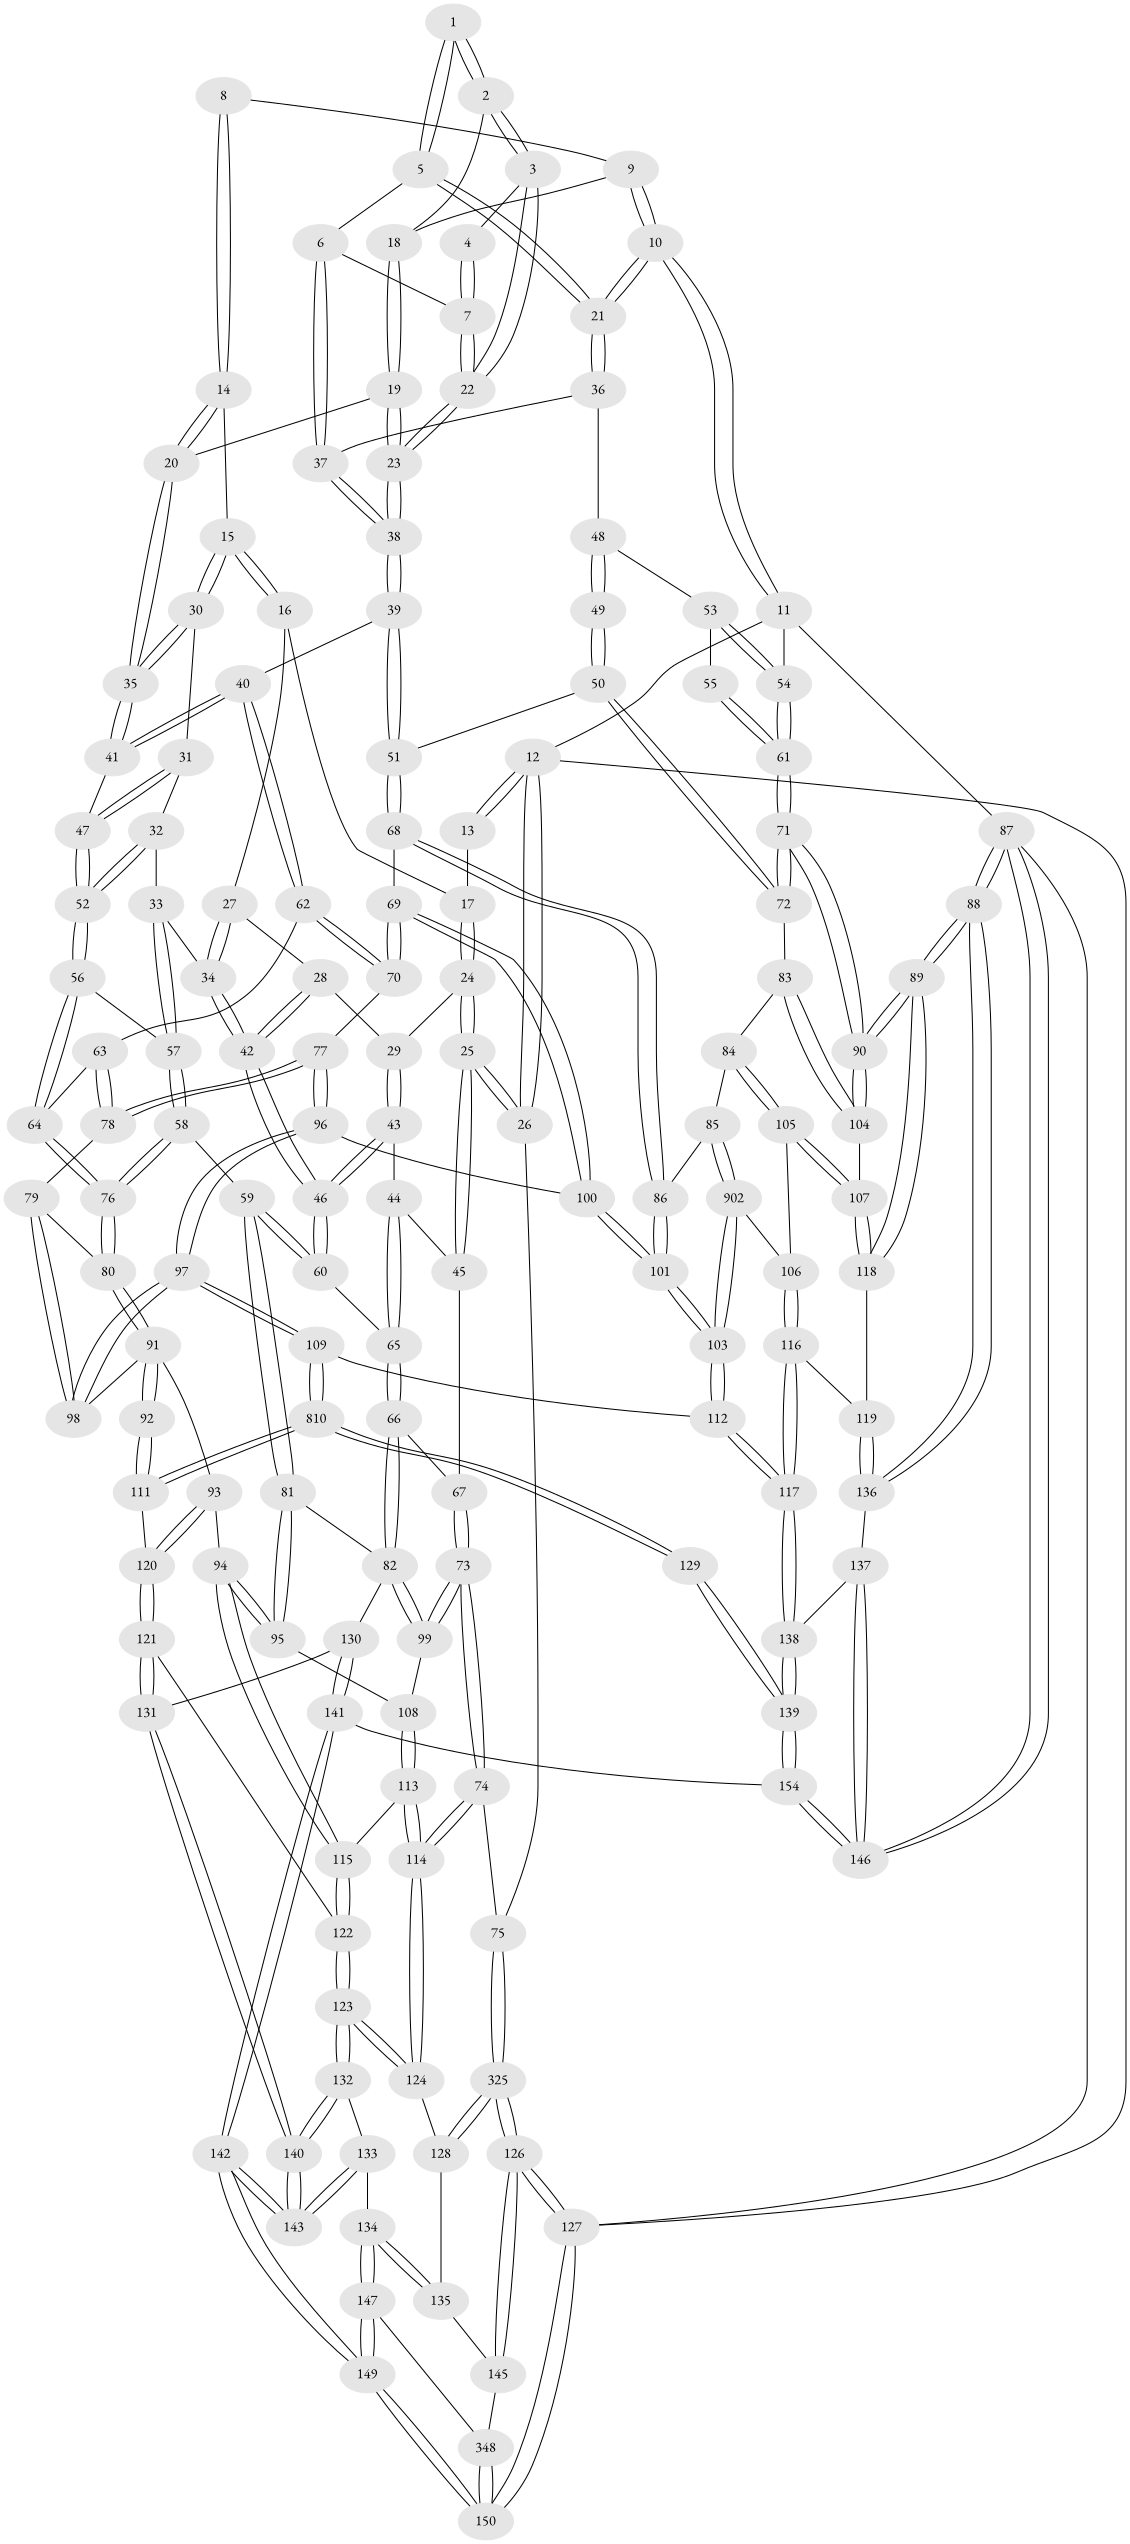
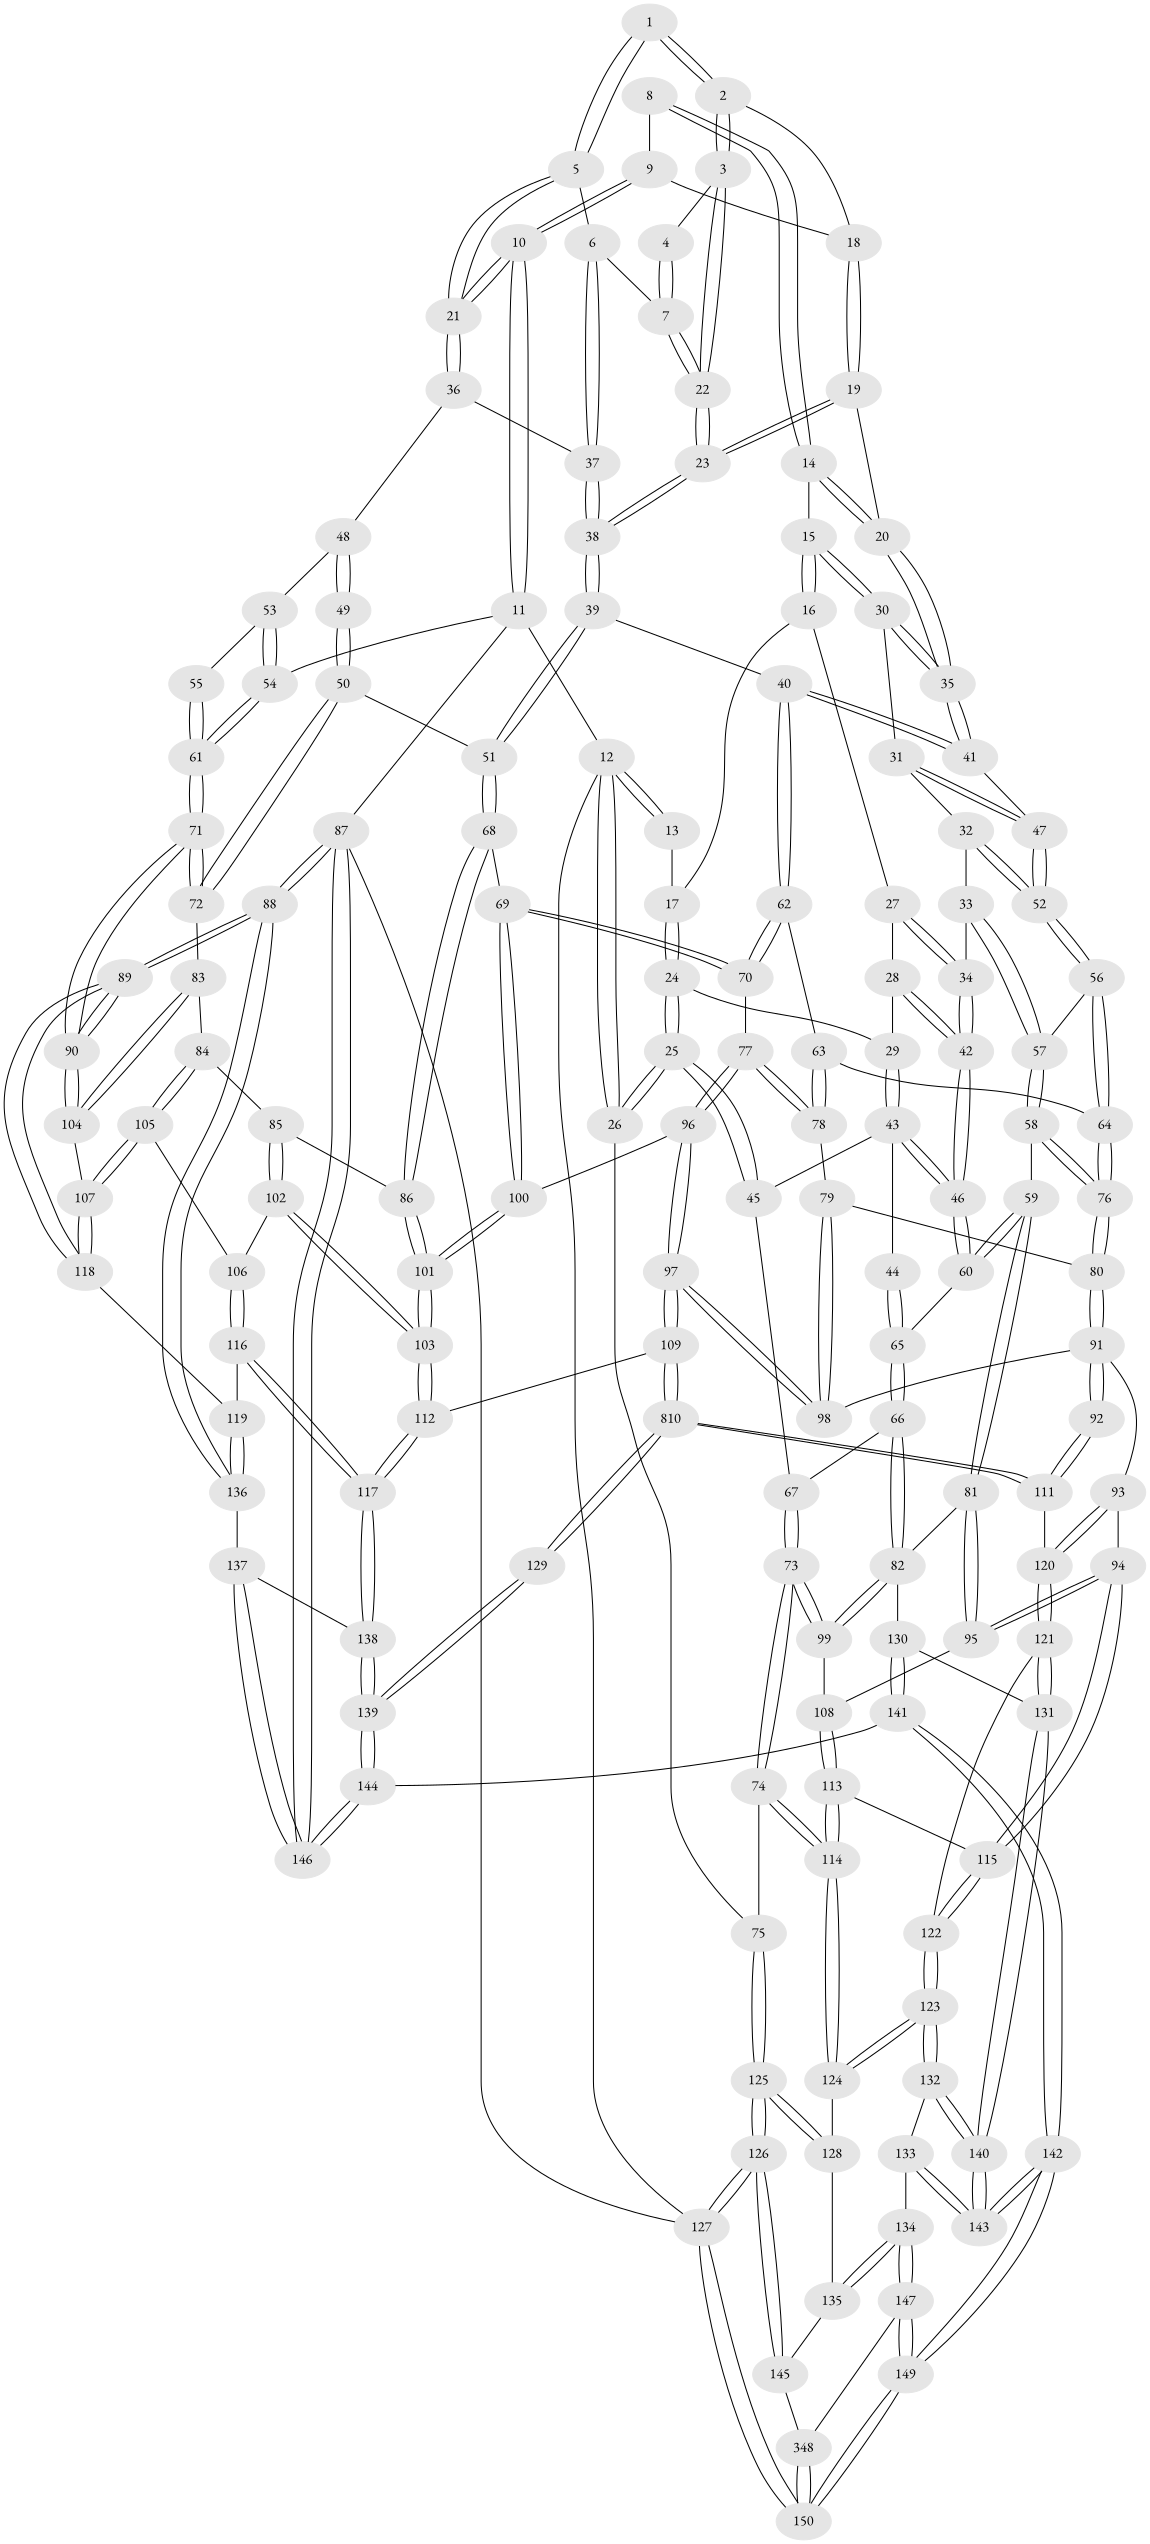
node "902": label "902" -> "102"
edge "44" -- "45": now "43" -- "45"
node "154": label "154" -> "144"
node "325": label "325" -> "125"
